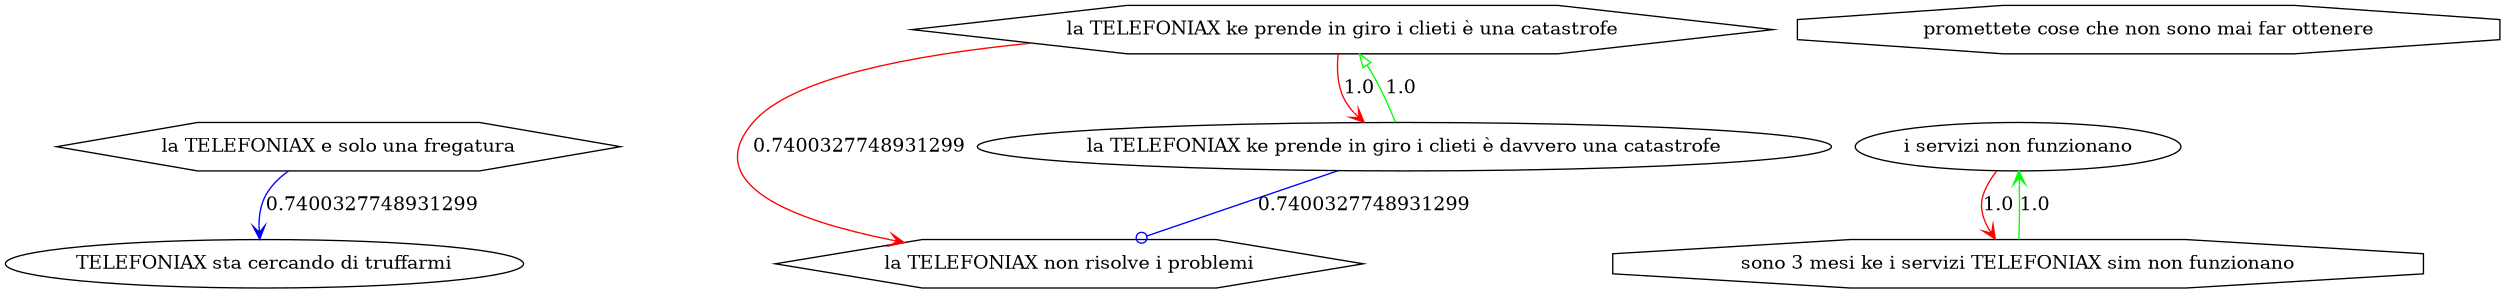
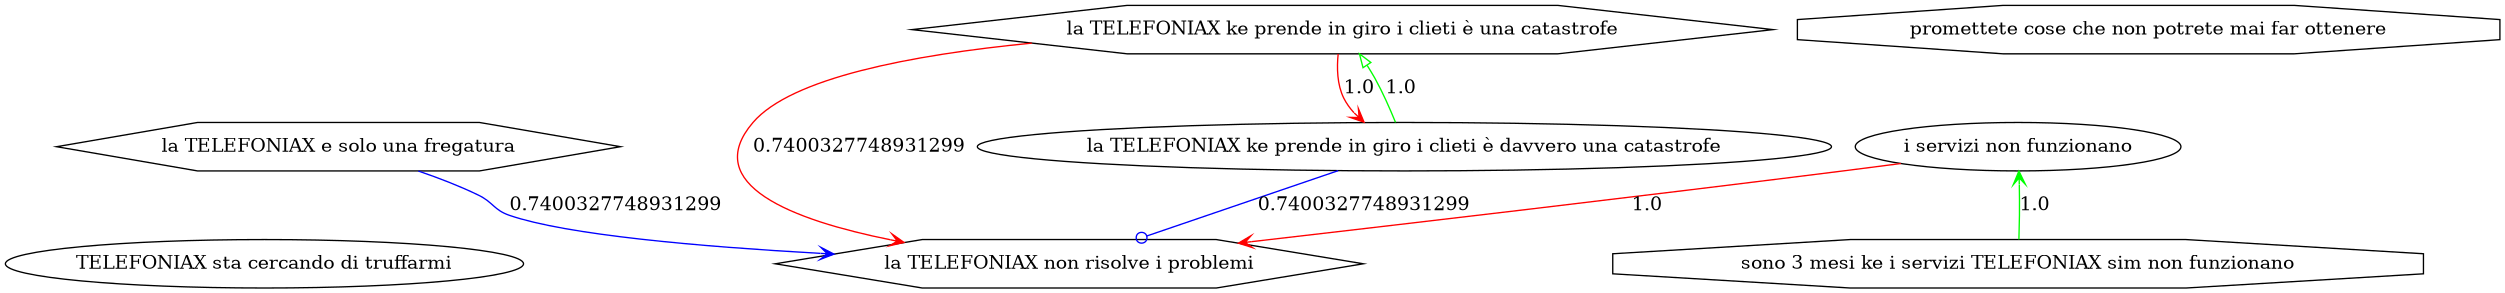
node "promettete cose che non sono mai far ottenere": label "promettete cose che non sono mai far ottenere" -> "promettete cose che non potrete mai far ottenere"
edge "la TELEFONIAX e solo una fregatura" -> "TELEFONIAX sta cercando di truffarmi": now "la TELEFONIAX e solo una fregatura" -> "la TELEFONIAX non risolve i problemi"
edge "i servizi non funzionano" -> "sono 3 mesi ke i servizi TELEFONIAX sim non funzionano": now "i servizi non funzionano" -> "la TELEFONIAX non risolve i problemi"
